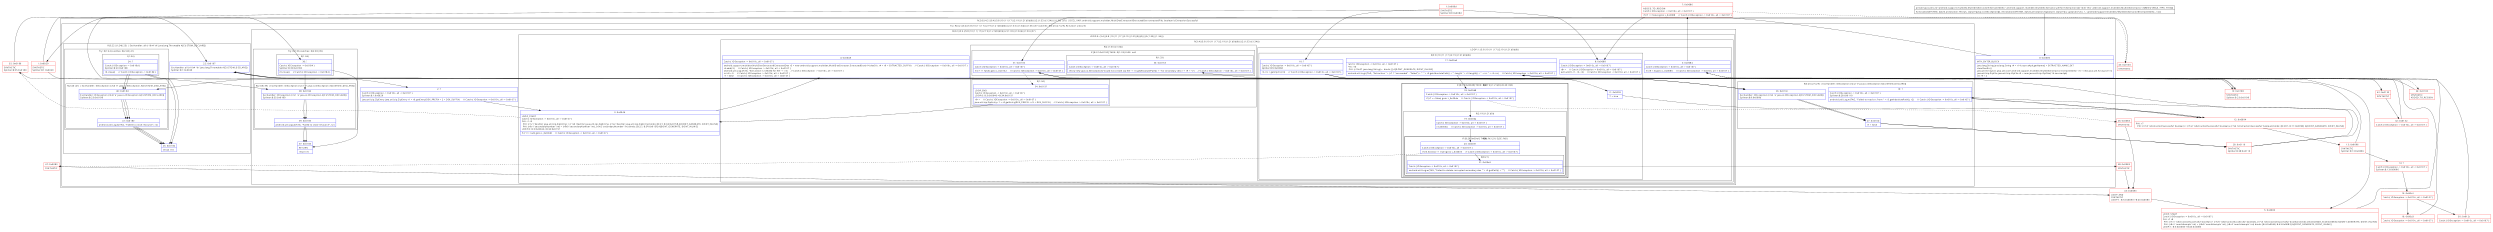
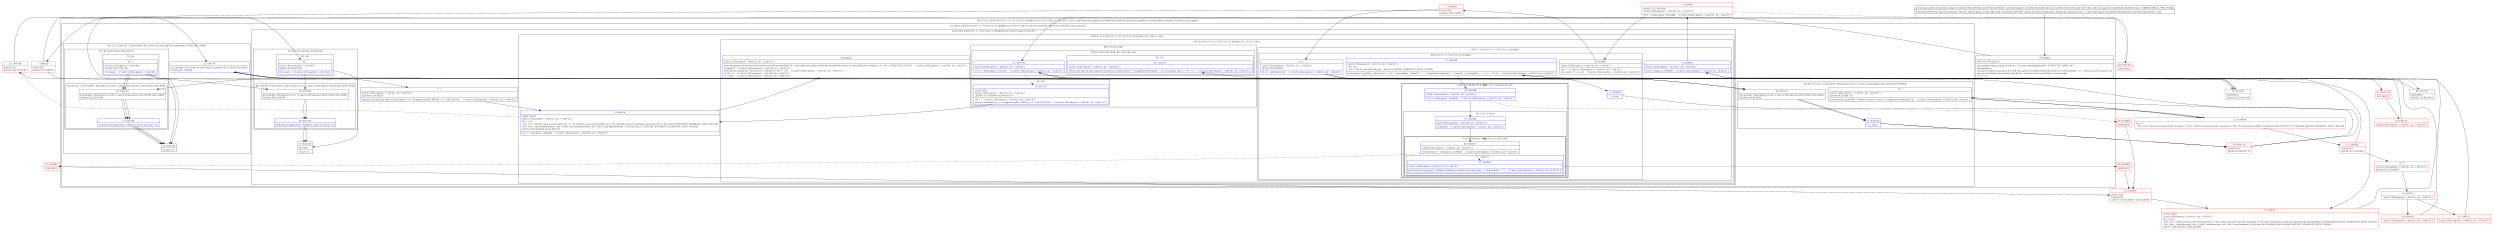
edge "9: 0x008d" -> "8: 0x0088": reversed
